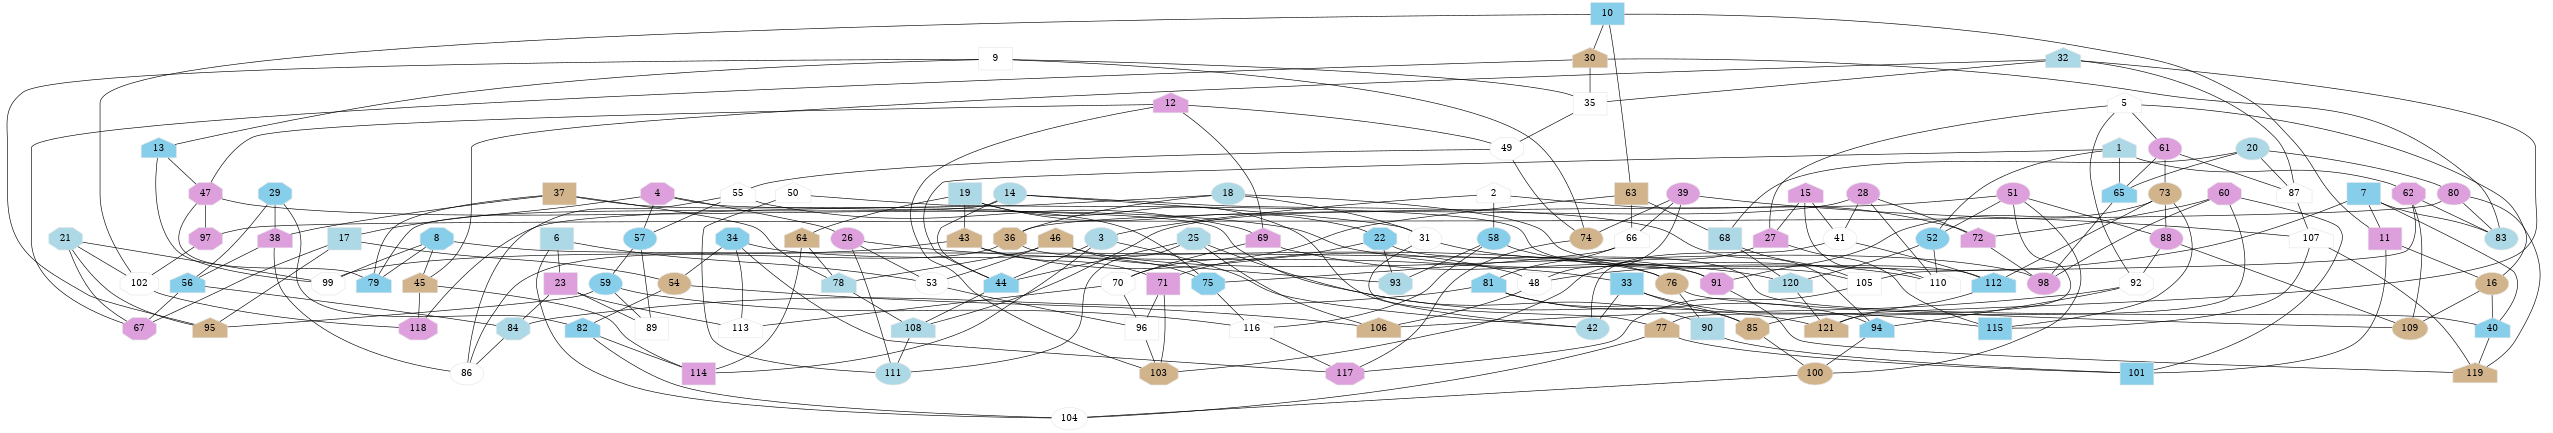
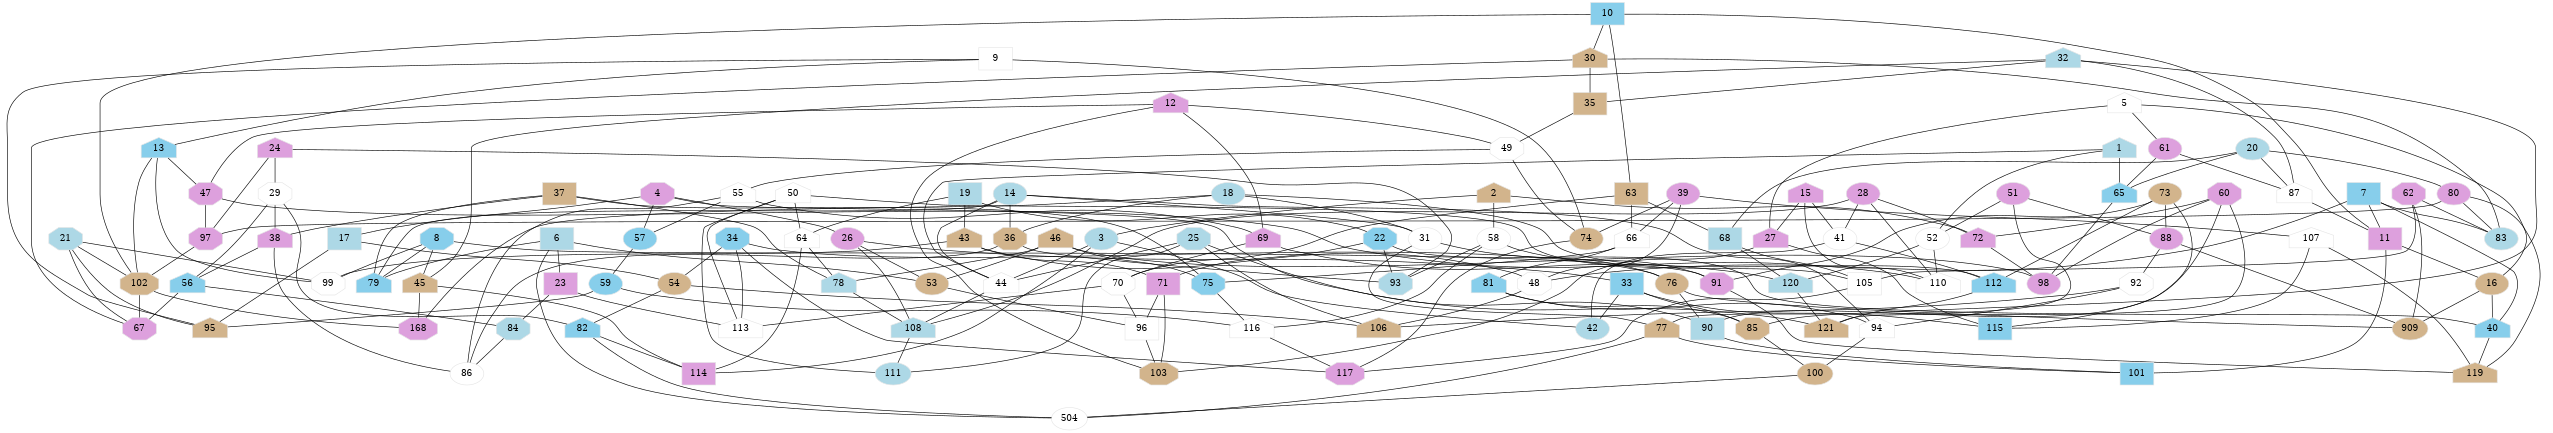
edge "9" -- "35": removed
node "35": fillcolor white -> tan
node "24": added
edge "61" -- "73": removed
edge "1" -- "62": removed
edge "5" -- "92": removed
node "29": fillcolor skyblue -> white
node "2": fillcolor white -> tan
edge "51" -- "36": now "14" -- "36"
edge "13" -- "102": added
edge "50" -- "64": added
edge "87" -- "107": now "87" -- "11"
edge "19" -- "42": removed
node "64": fillcolor tan -> white
node "58": fillcolor skyblue -> white
node "52": fillcolor skyblue -> white
edge "50" -- "113": added
edge "47" -- "79": now "6" -- "79"
edge "17" -- "67": now "102" -- "67"
node "102": fillcolor white -> tan
node "53": fillcolor white -> tan
node "44": fillcolor skyblue -> white
edge "60" -- "101": now "60" -- "90"
edge "26" -- "111": now "26" -- "108"
edge "81" -- "84": removed
node "118": label "118" -> "168"
node "89": removed
node "94": fillcolor skyblue -> white
node "109": label "109" -> "909"
edge "51" -- "100": removed
node "104": label "104" -> "504"
